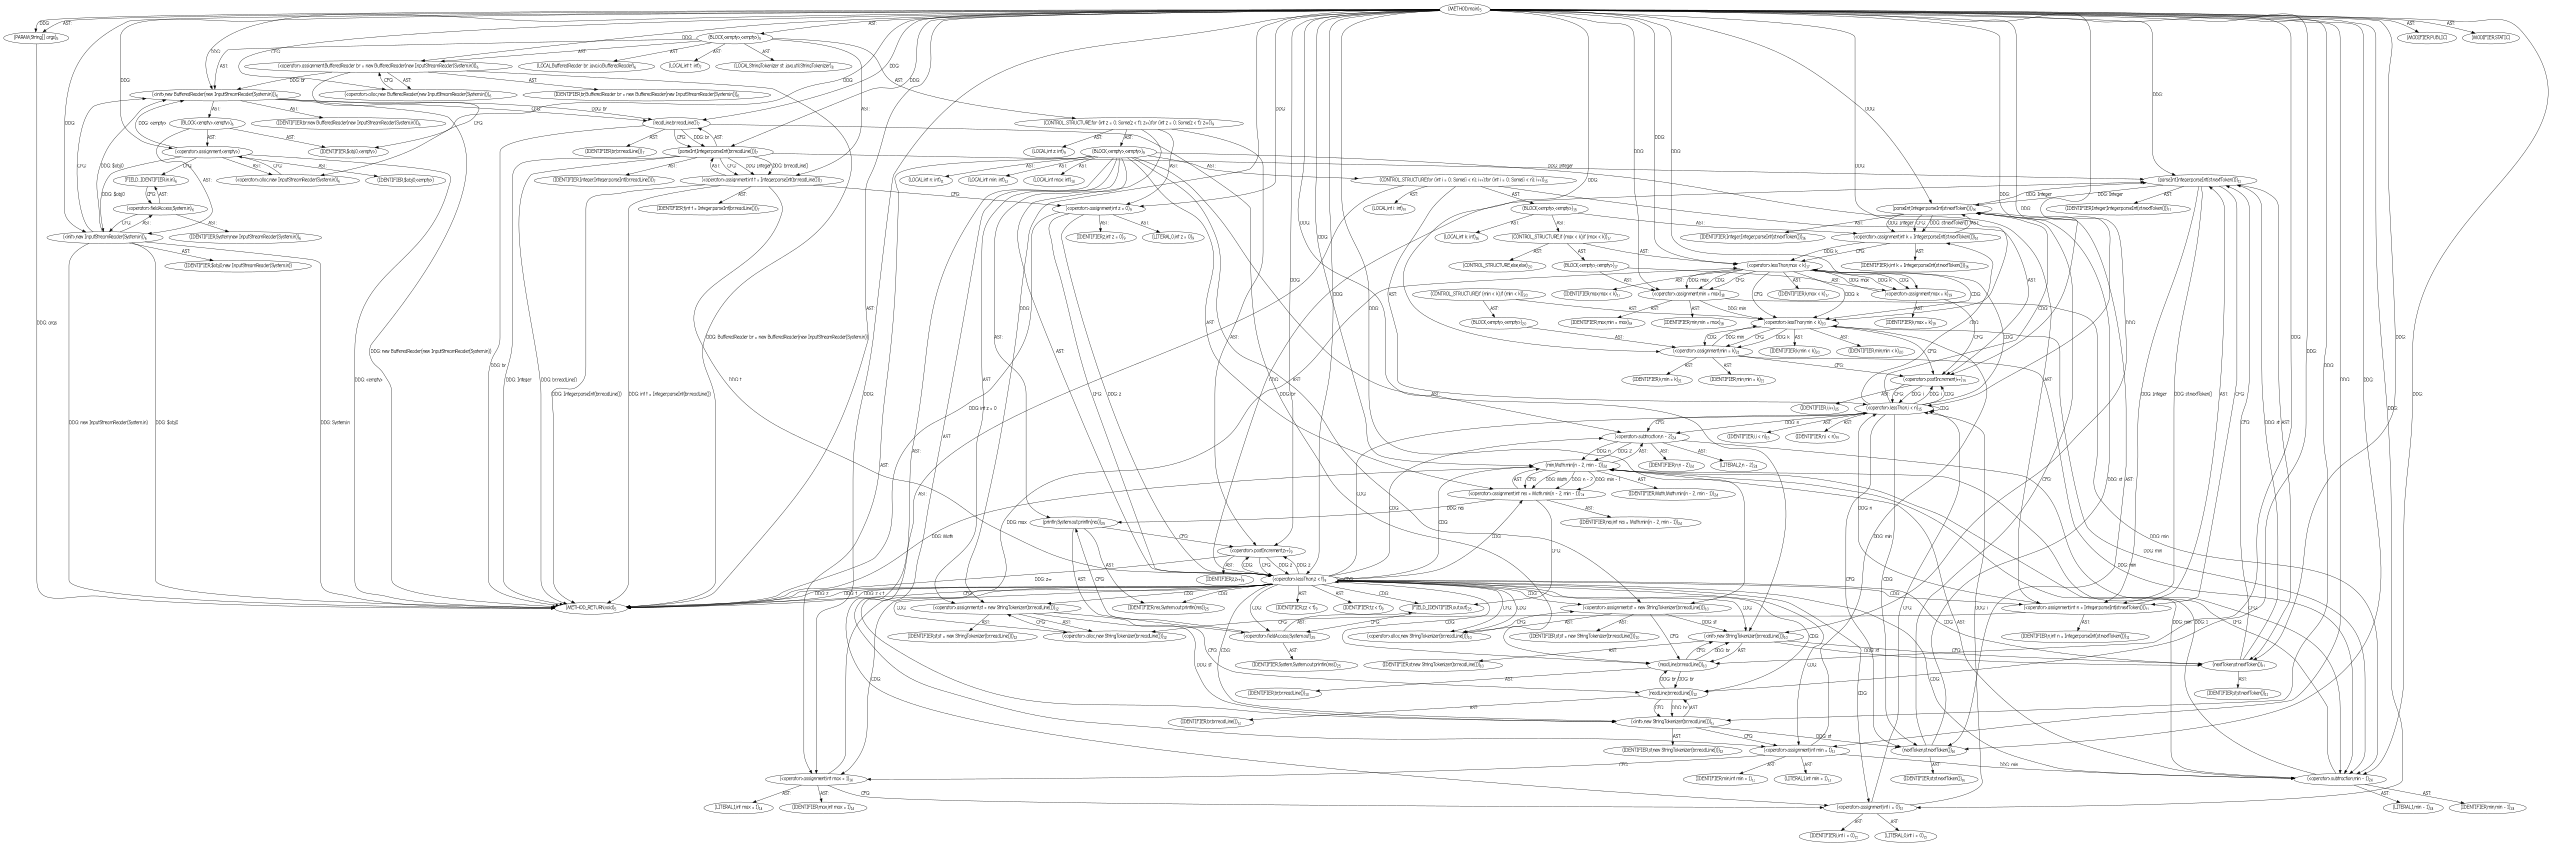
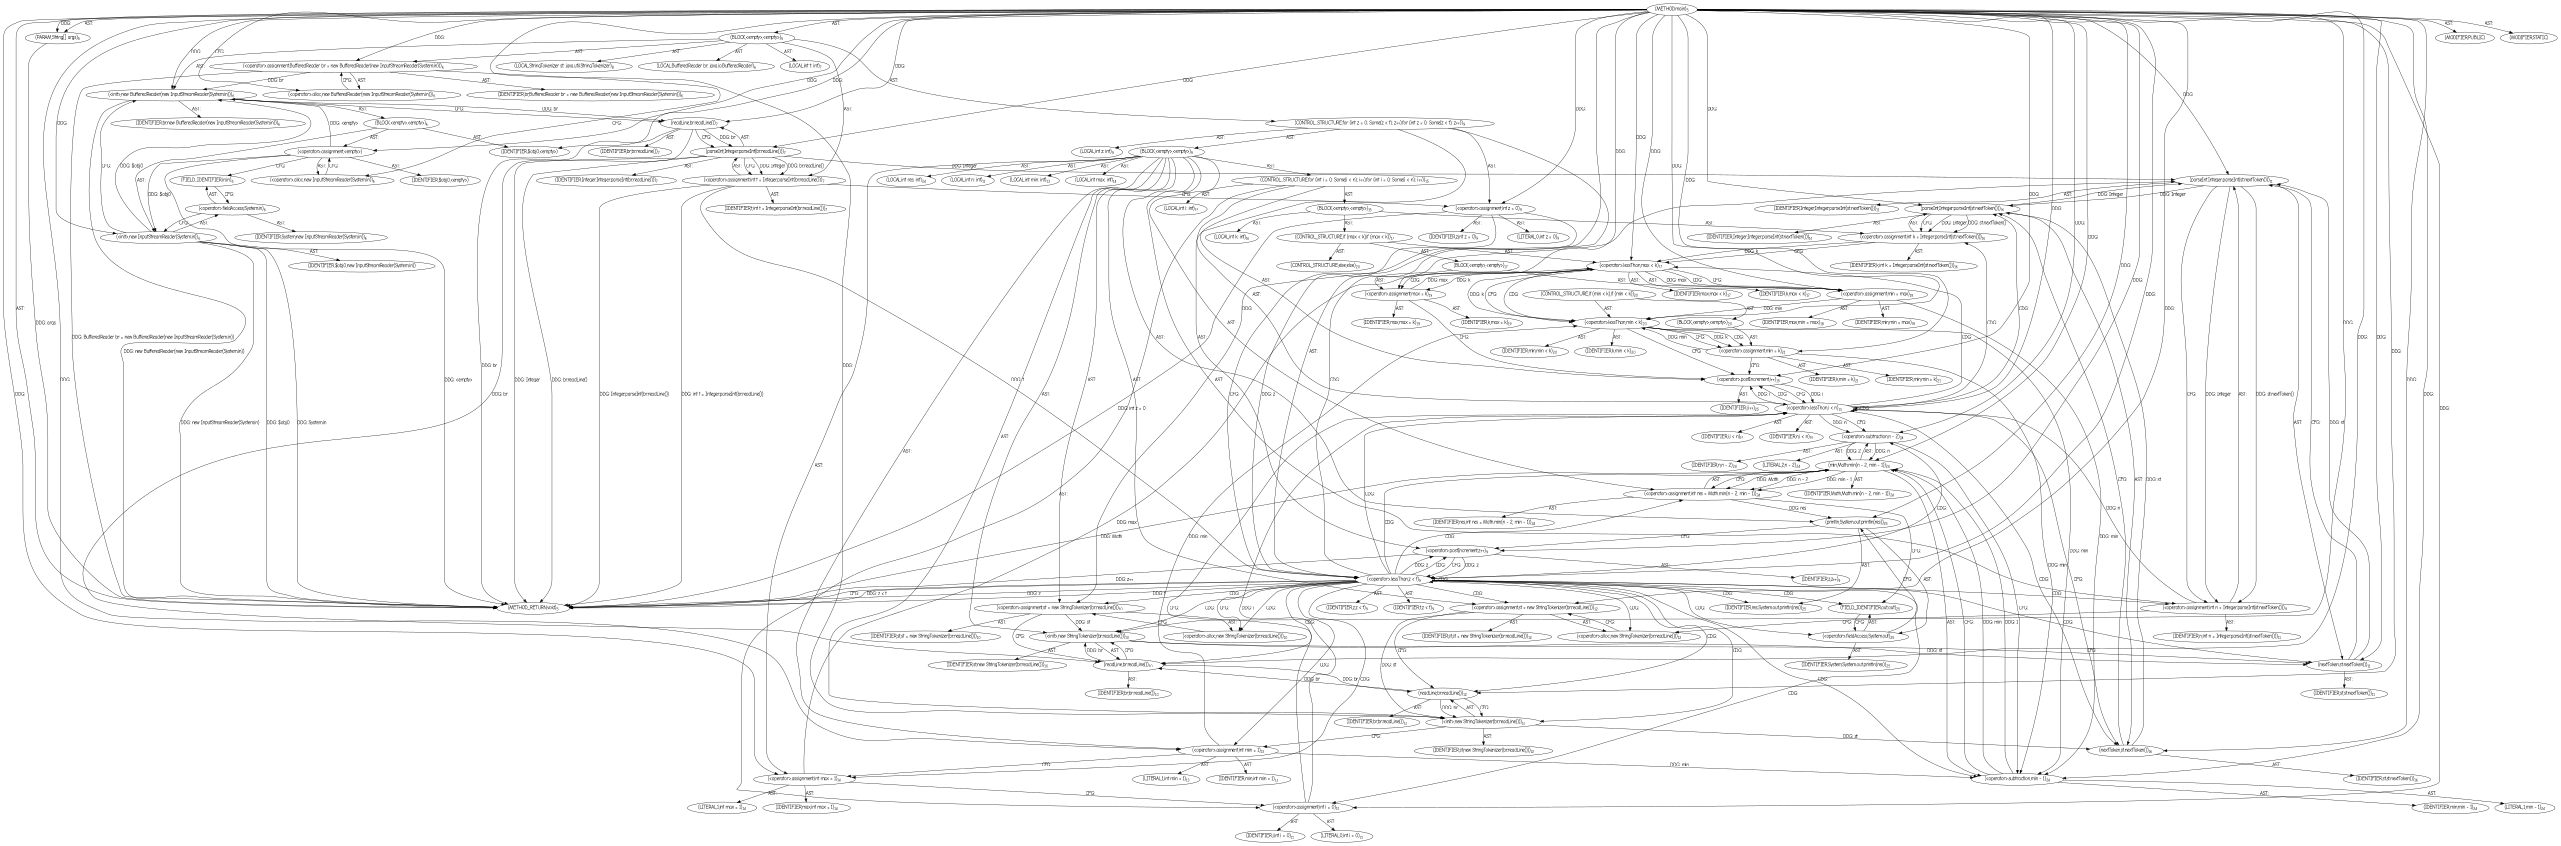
edge "(METHOD,main)" -> "(println,System.out.println(res))": added, label "DDG:"
node "(LOCAL,int res: int)": added
node "(IDENTIFIER,max,max = k)": added
